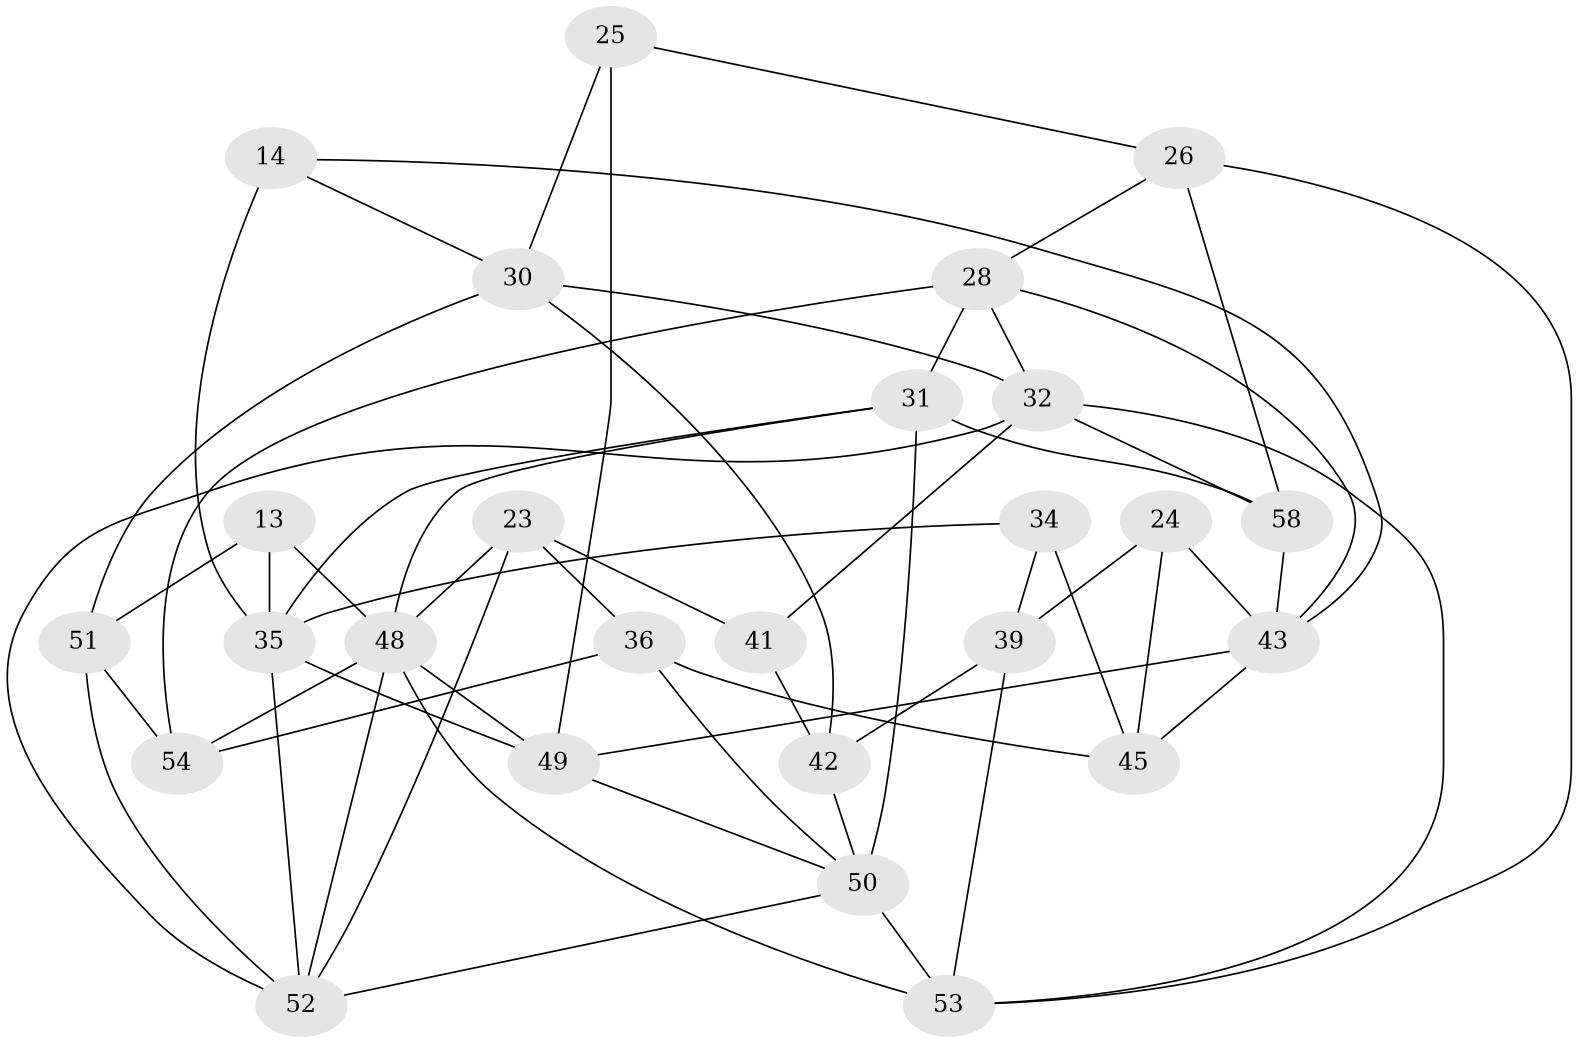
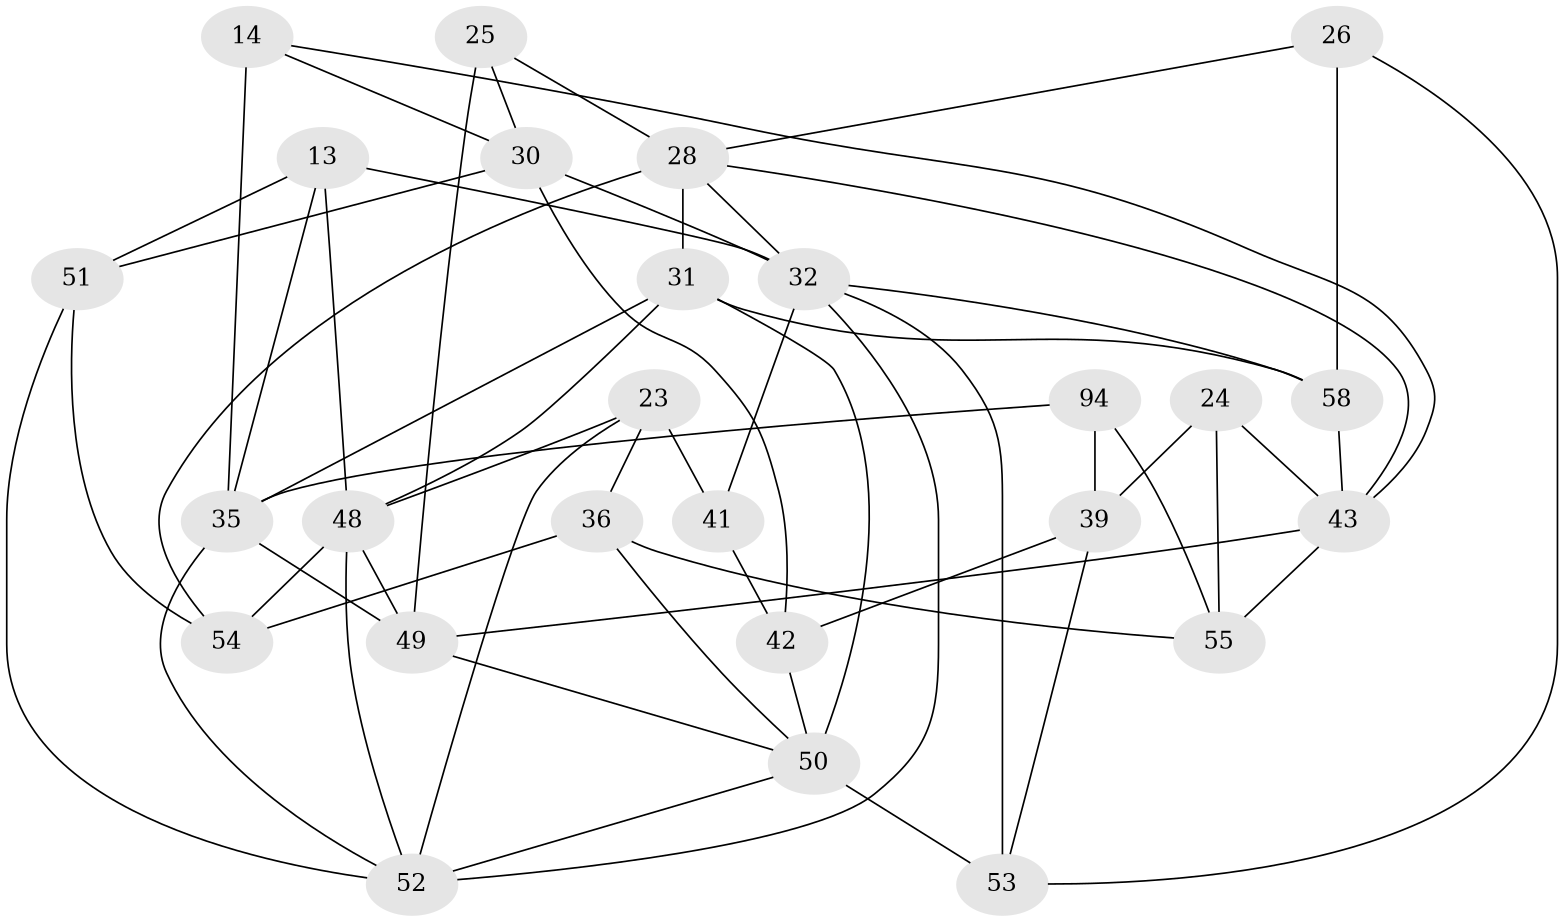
edge "25" -- "26": now "25" -- "28"
edge "13" -- "32": added
node "34": label "34" -> "94"
node "45": label "45" -> "55"
edge "48" -- "53": removed
